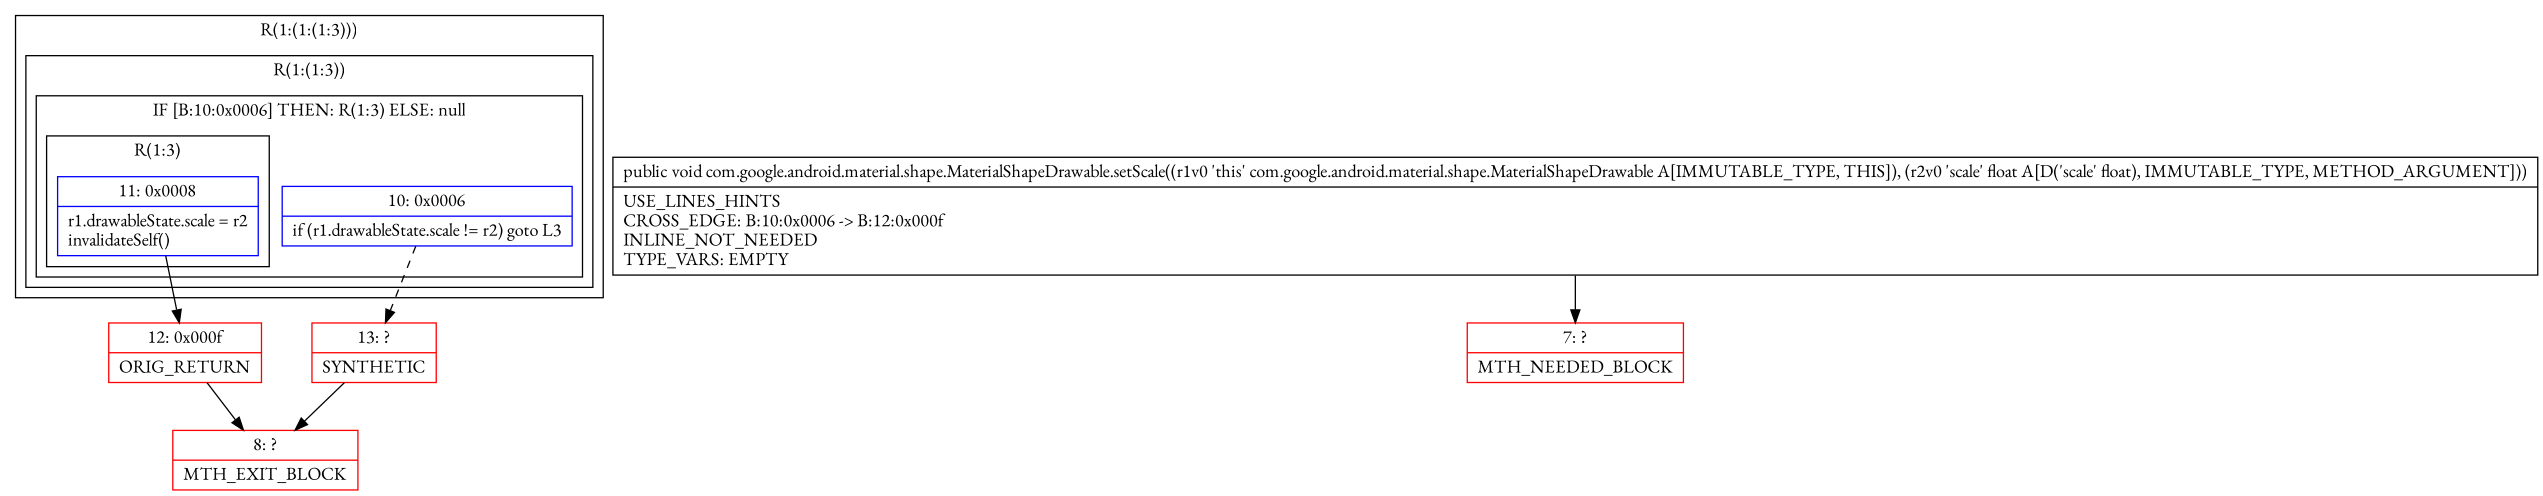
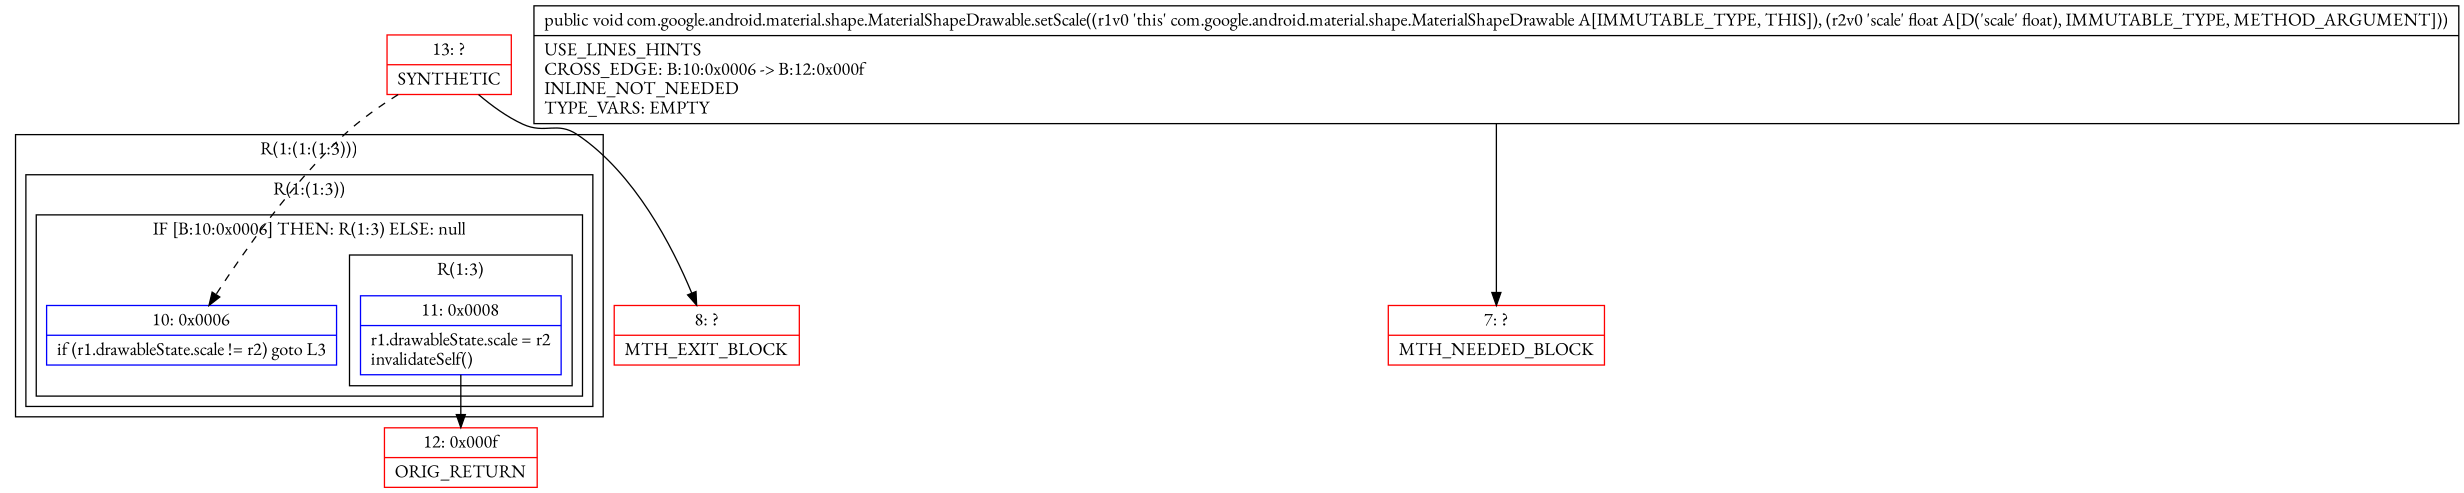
edge "10: 0x0006" -> "13: ?": reversed
edge "12: 0x000f" -> "8: ?": removed
